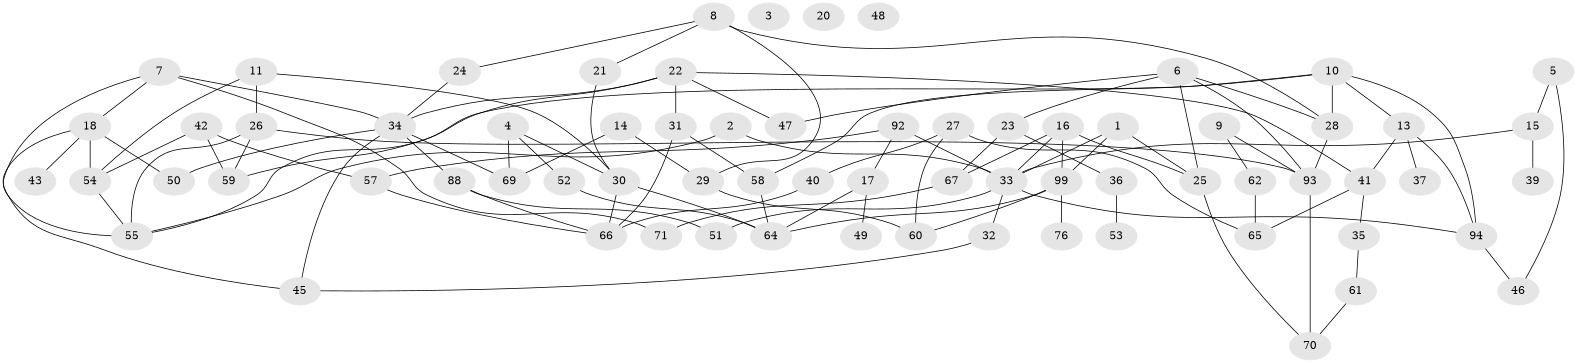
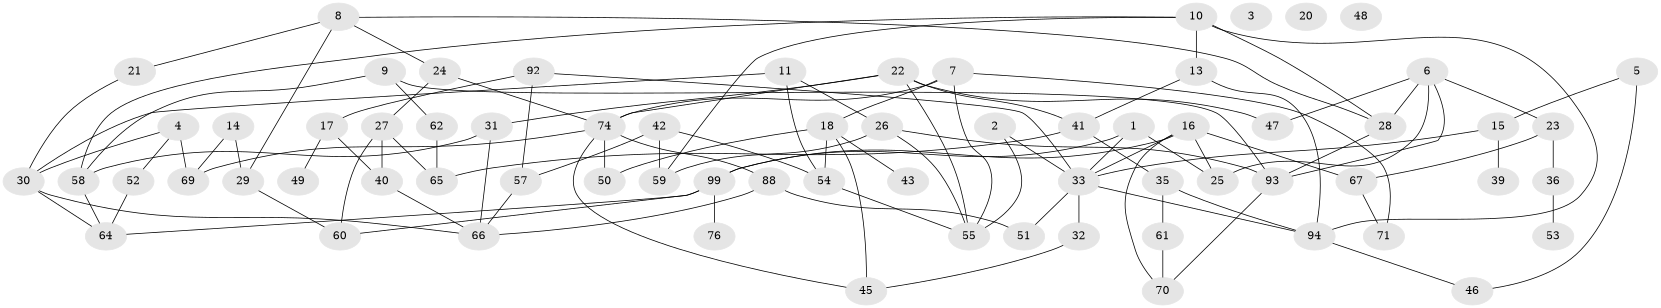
edge "9" -- "58": added
edge "24" -- "27": added
node "34": label "34" -> "74"
node "37": removed
edge "35" -- "94": added
edge "17" -- "64": now "17" -- "40"
edge "25" -- "70": now "16" -- "70"
